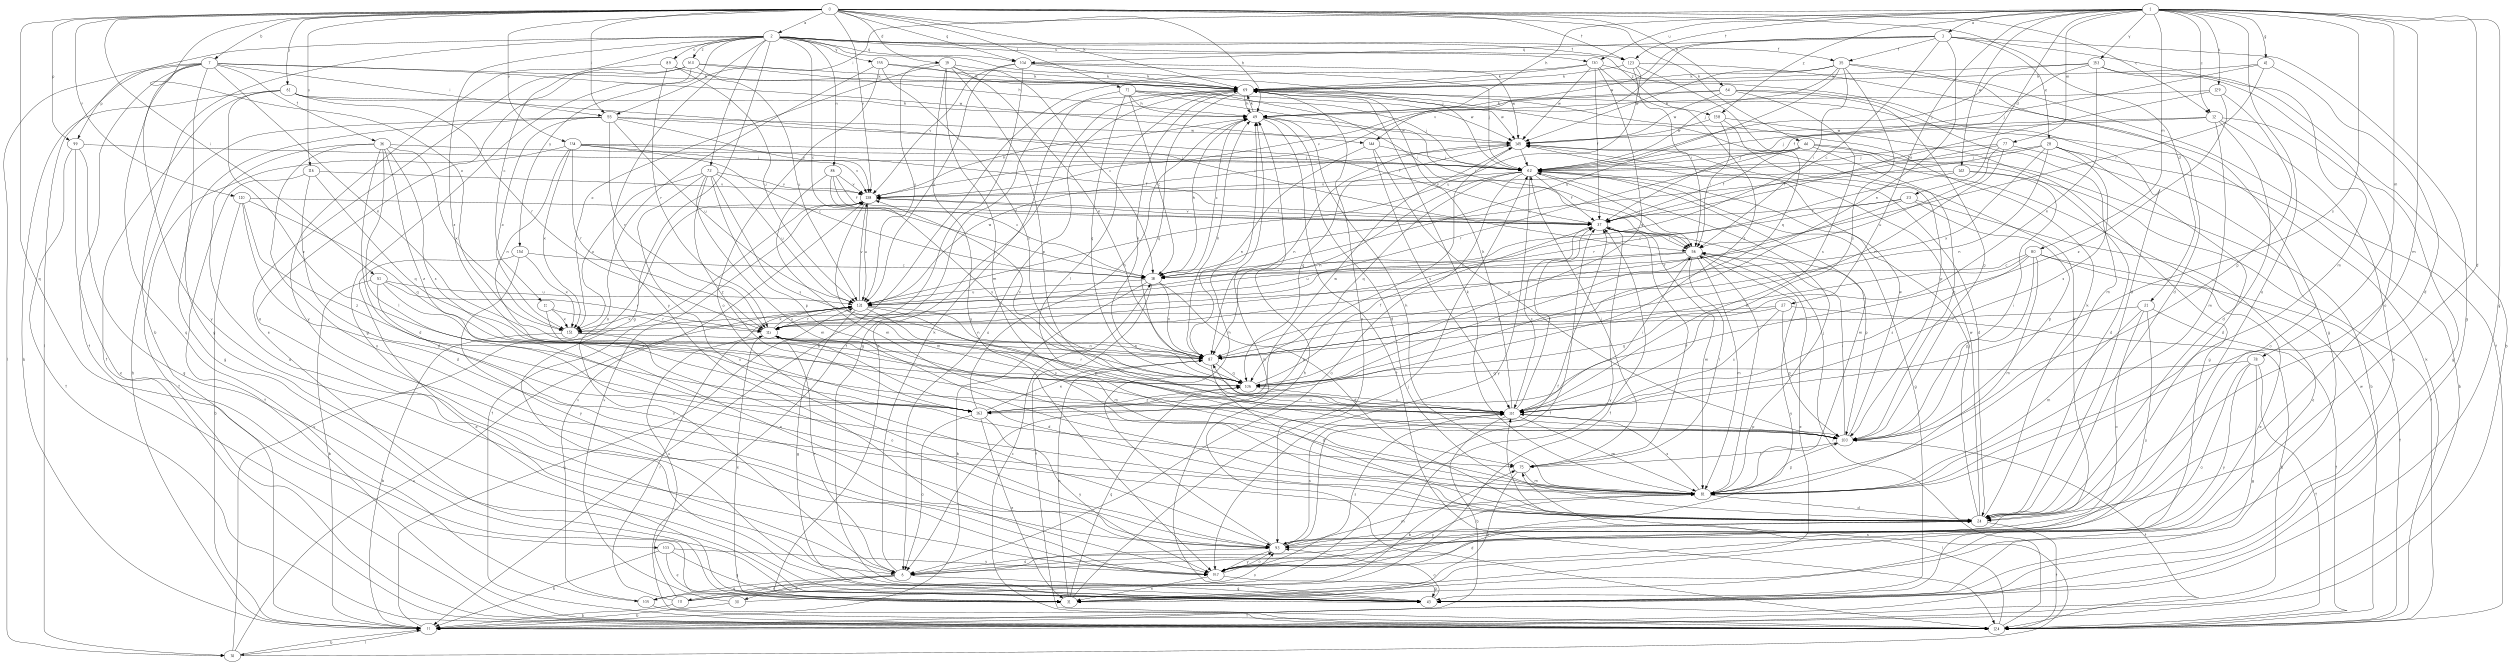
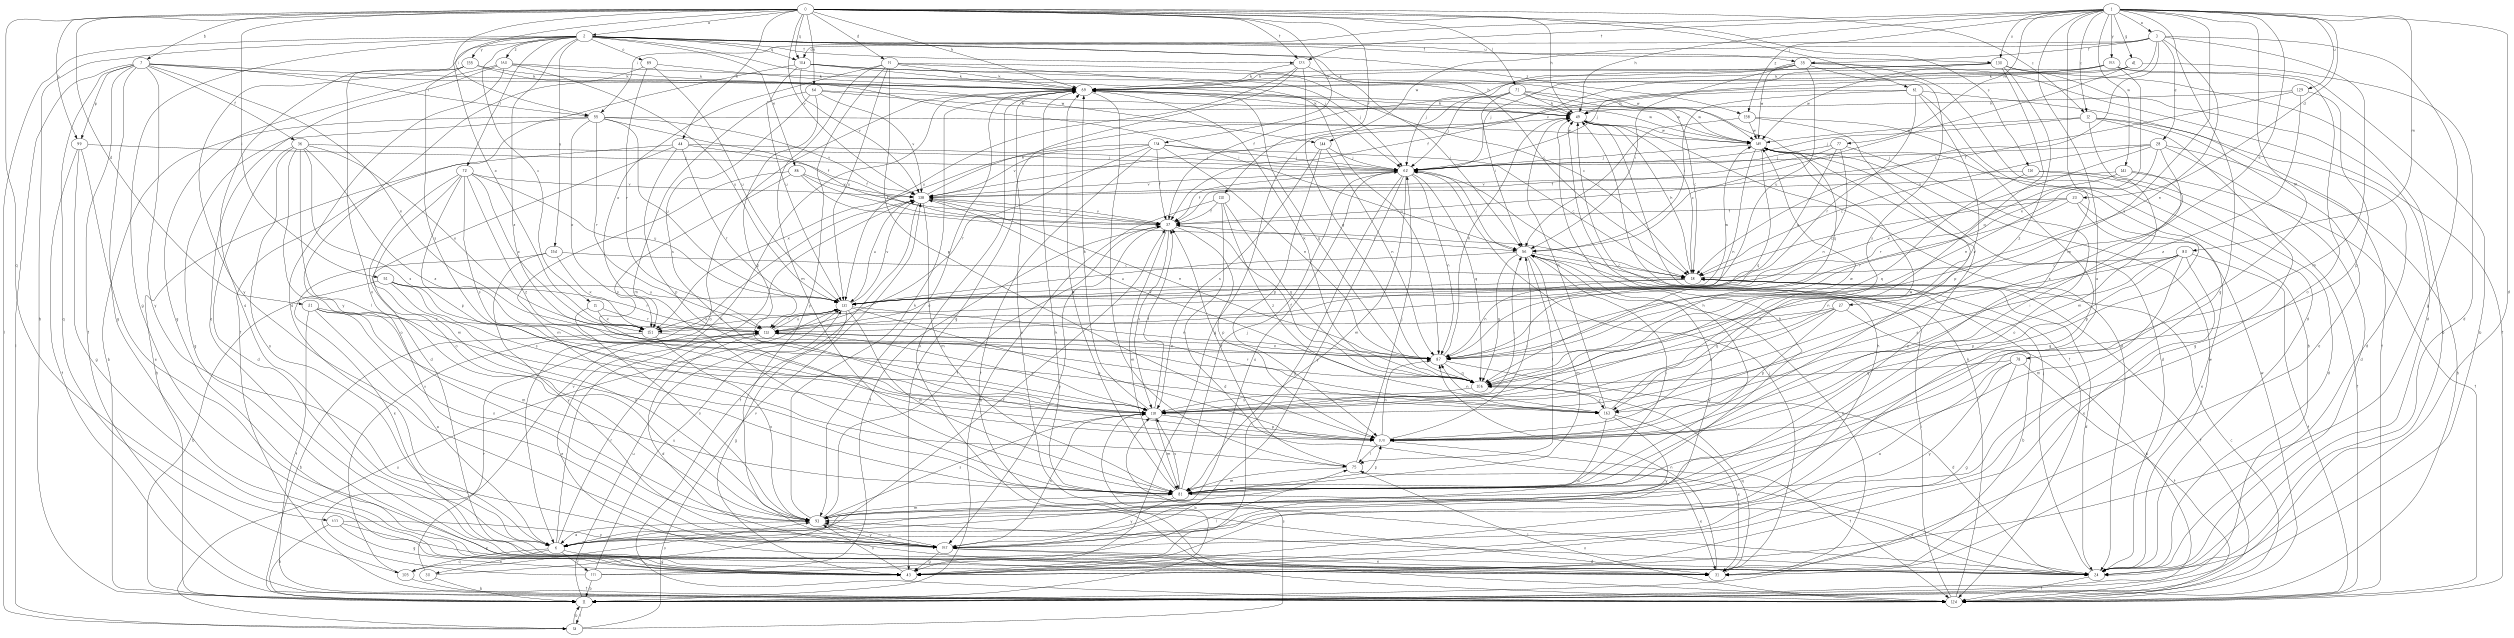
edge "138" -> "87": added, label "n"
edge "93" -> "81": reversed
